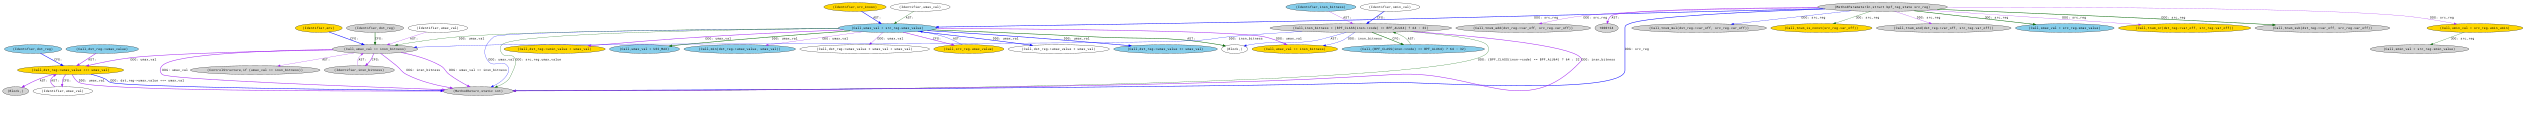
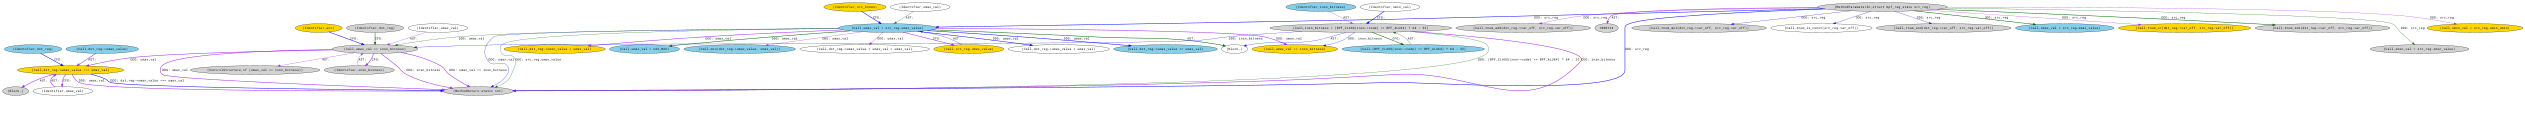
edge "(MethodParameterIn,struct bpf_reg_state src_reg)" -> "(Call,tnum_is_const(src_reg.var_off))": color darkgreen -> blue
edge "(MethodParameterIn,struct bpf_reg_state src_reg)" -> "(Call,tnum_and(dst_reg->var_off, src_reg.var_off))": color purple -> blue
edge "(Identifier,src_known)" -> "(Call,umax_val = src_reg.umax_value)": label "AST: " -> "CFG: "
node "(Call,tnum_is_const(src_reg.var_off))": fillcolor gold -> white
edge "(Call,umin_val = src_reg.umin_umin)" -> "(Call,smin_val = src_reg.smin_value)": now "(MethodParameterIn,struct bpf_reg_state src_reg)" -> "(Call,smin_val = src_reg.smin_value)"
